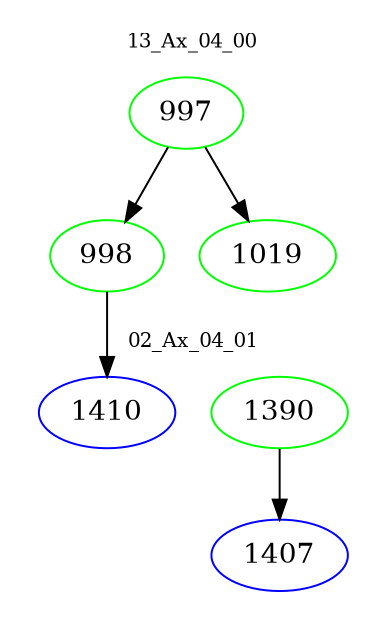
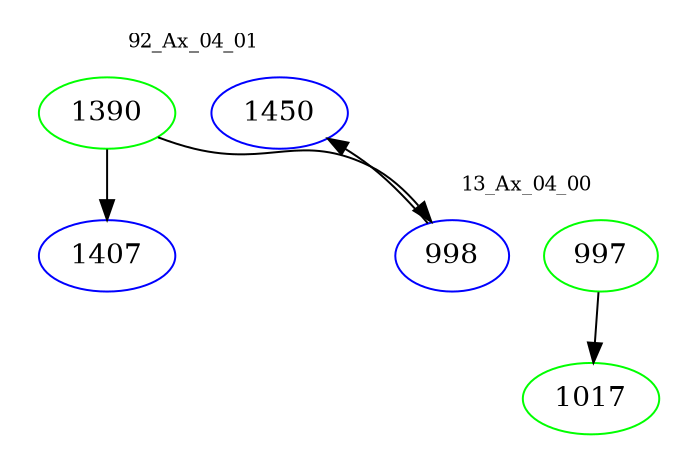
edge "997" -> "998": now "1390" -> "998"
node "998": color green -> blue
node "1019": label "1019" -> "1017"
cluster "02_Ax_04_01": label "02_Ax_04_01" -> "92_Ax_04_01"
node "1410": label "1410" -> "1450"
